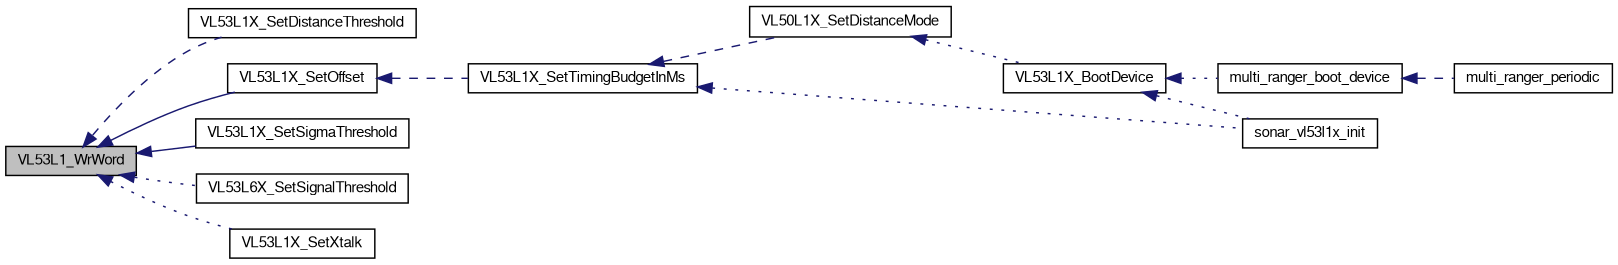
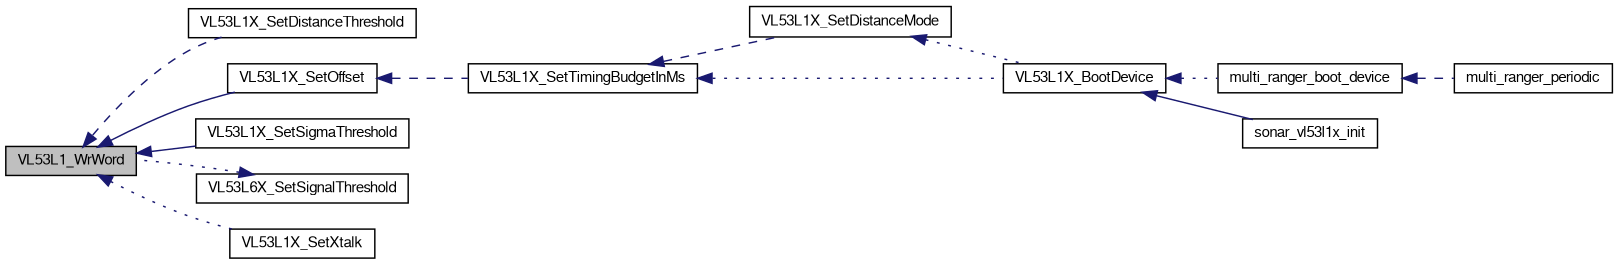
node "VL50L1X_SetDistanceMode": label "VL50L1X_SetDistanceMode" -> "VL53L1X_SetDistanceMode"
edge "sonar_vl53l1x_init" -> "VL53L1X_SetTimingBudgetInMs": now "VL53L1X_BootDevice" -> "VL53L1X_SetTimingBudgetInMs"
edge "sonar_vl53l1x_init" -> "VL53L1X_BootDevice": style dotted -> solid
edge "VL53L6X_SetSignalThreshold" -> "VL53L1_WrWord": reversed
